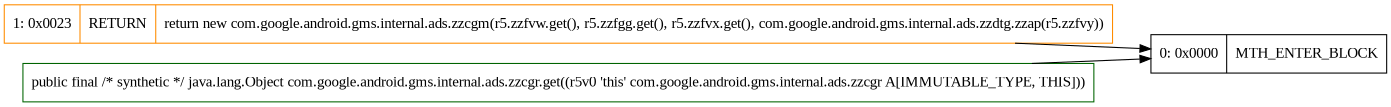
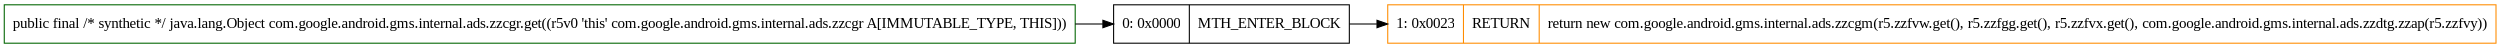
edge "1: 0x0023" -> "0: 0x0000": reversed
